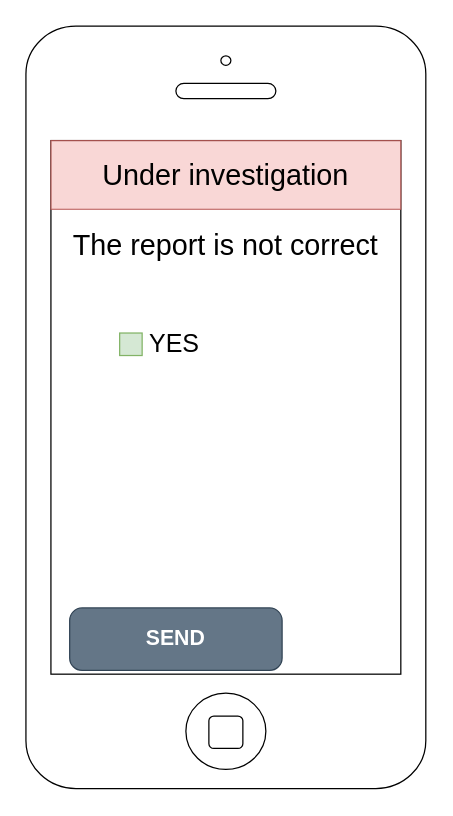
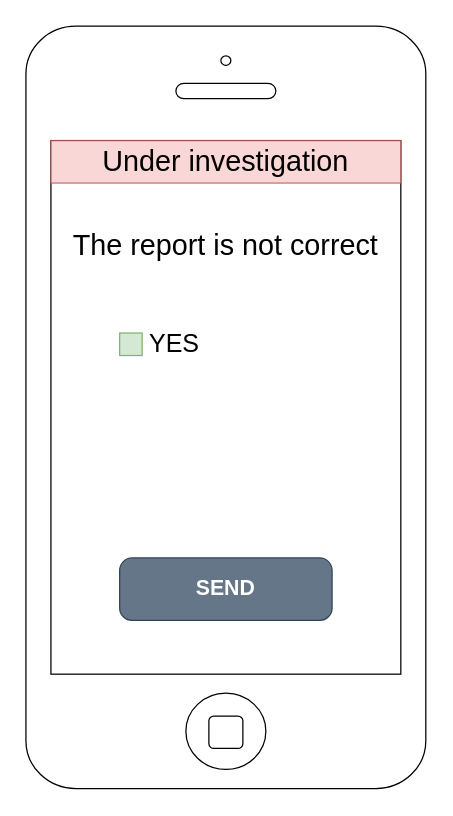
node "Under investigation": size 350x69 -> 350x43
node "SEND": moved (176, 639) -> (226, 589)
